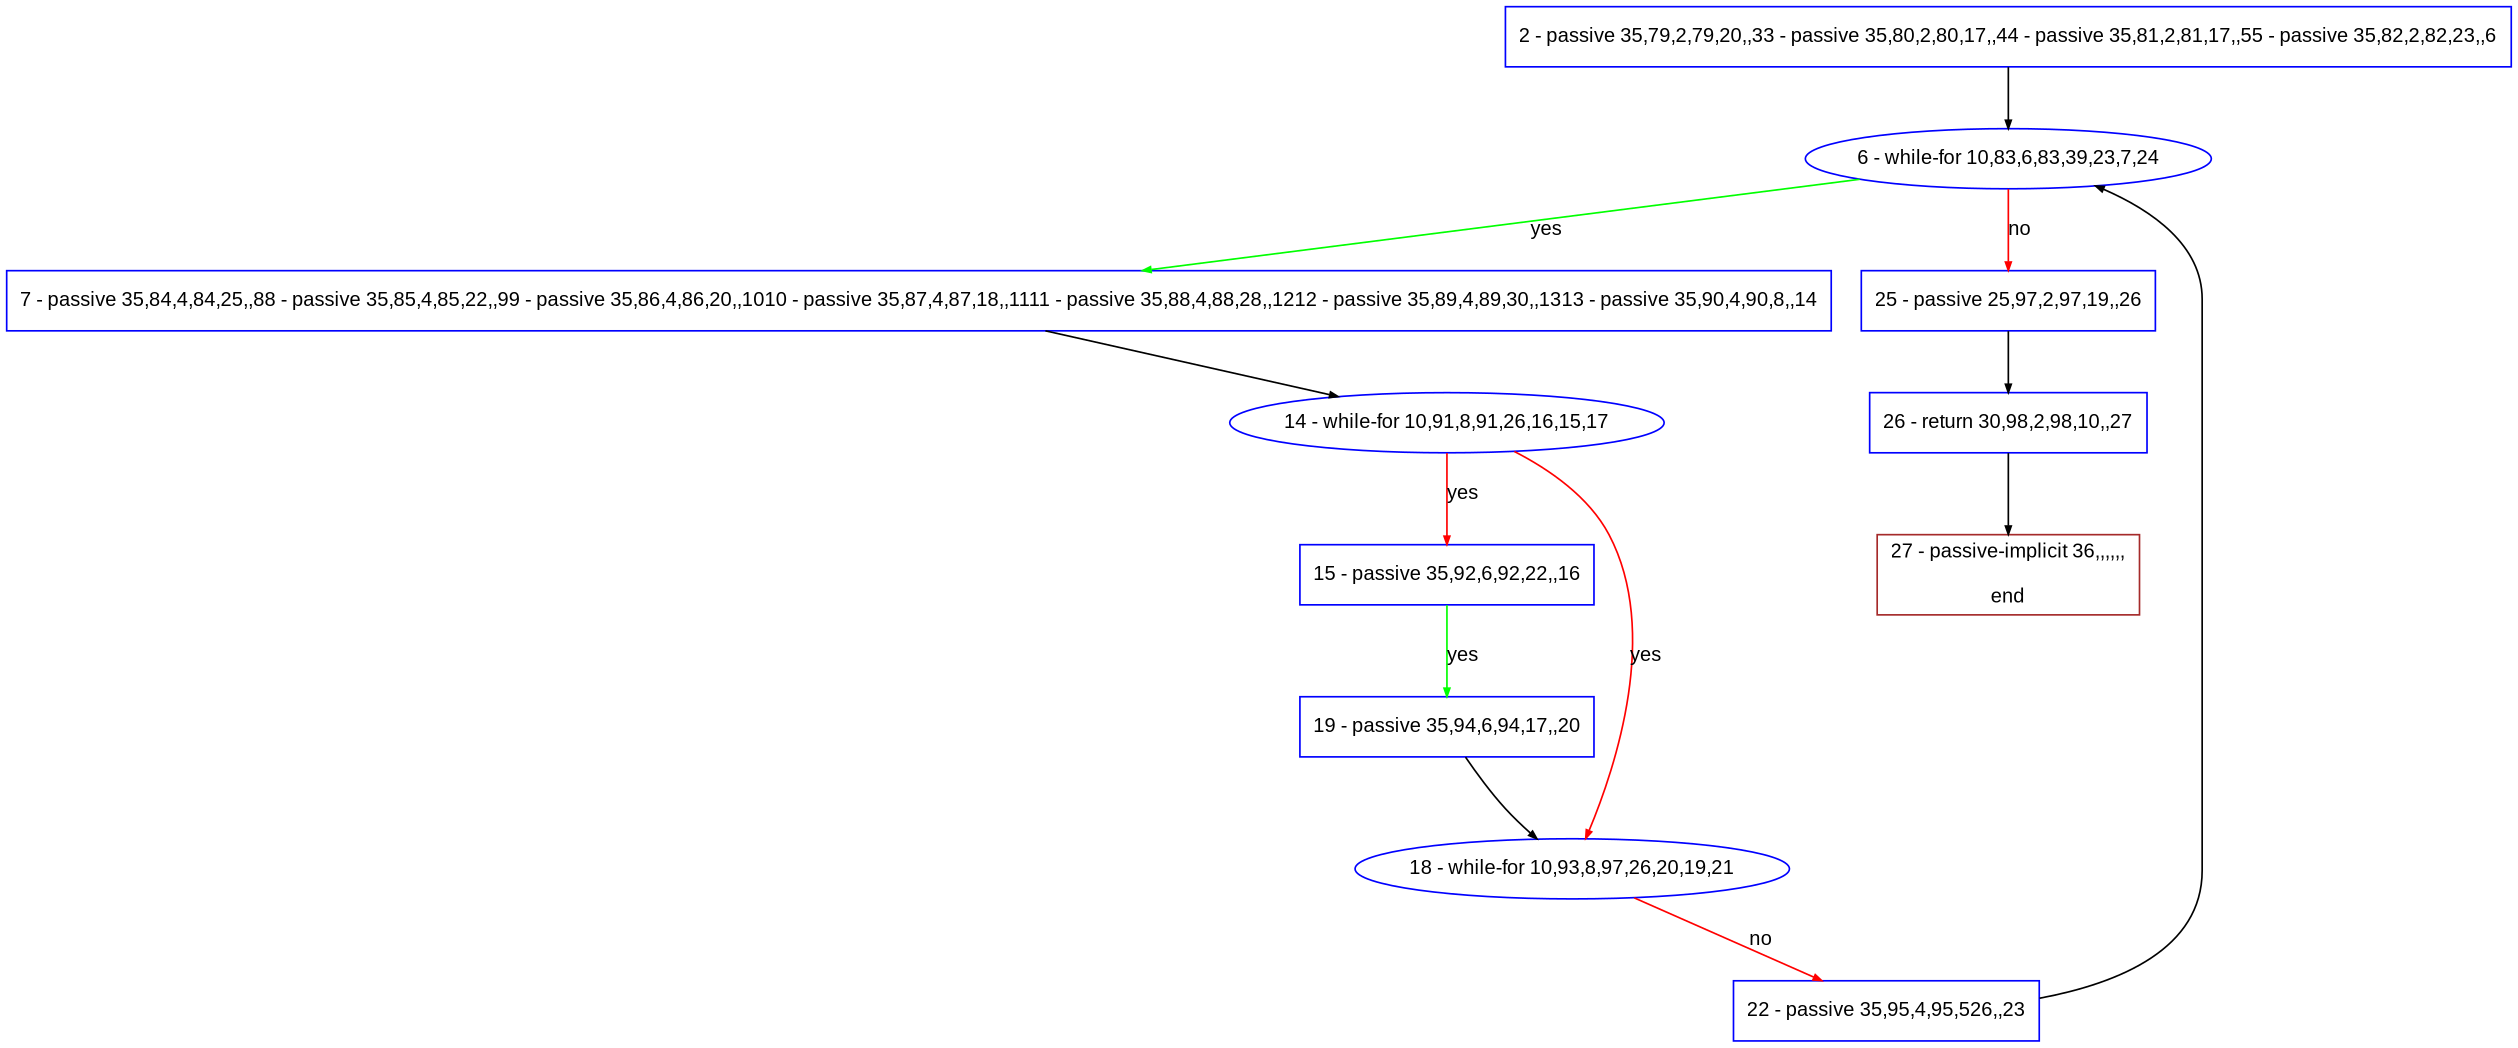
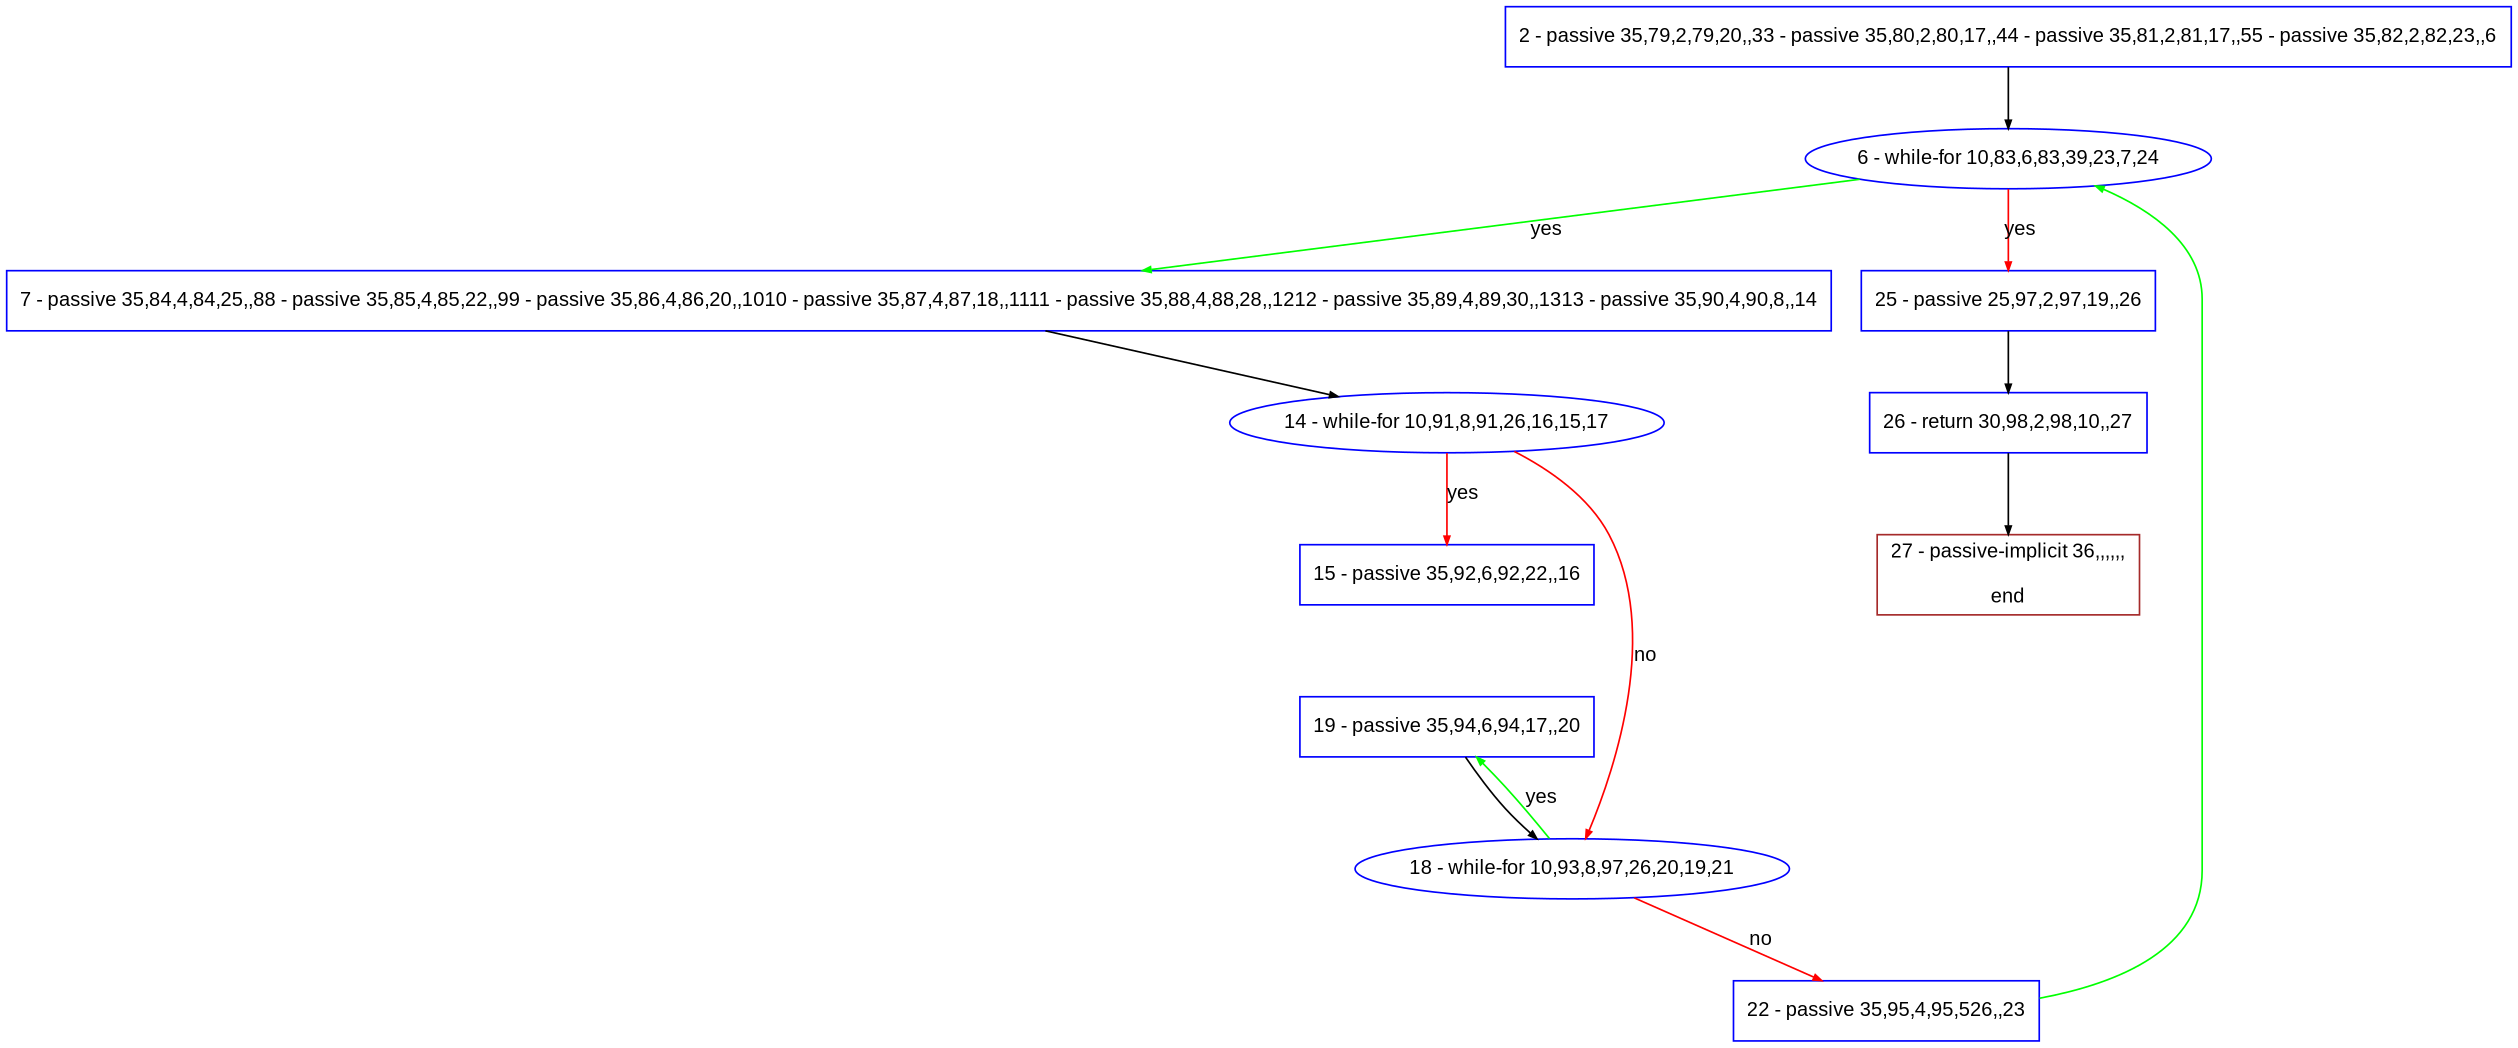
edge "6 - while-for 10,83,6,83,39,23,7,24" -> "25 - passive 25,97,2,97,19,,26": label "no" -> "yes"
edge "22 - passive 35,95,4,95,526,,23" -> "6 - while-for 10,83,6,83,39,23,7,24": color #000000 -> #00ff00
edge "15 - passive 35,92,6,92,22,,16" -> "19 - passive 35,94,6,94,17,,20": now "18 - while-for 10,93,8,97,26,20,19,21" -> "19 - passive 35,94,6,94,17,,20"
edge "14 - while-for 10,91,8,91,26,16,15,17" -> "18 - while-for 10,93,8,97,26,20,19,21": label "yes" -> "no"
